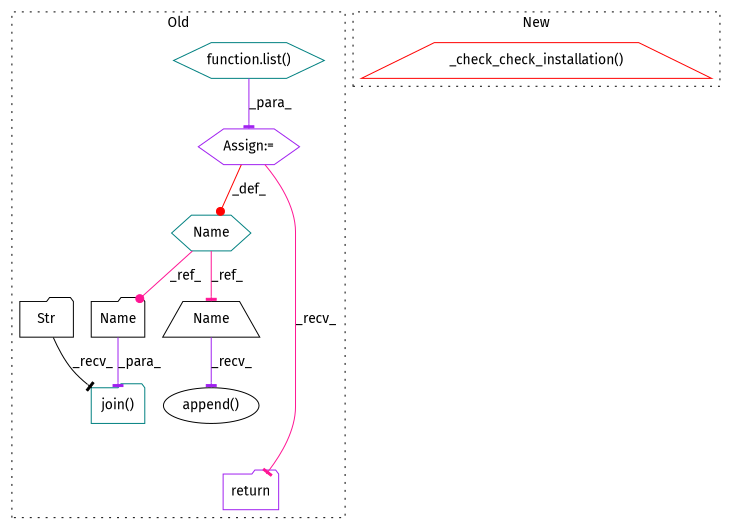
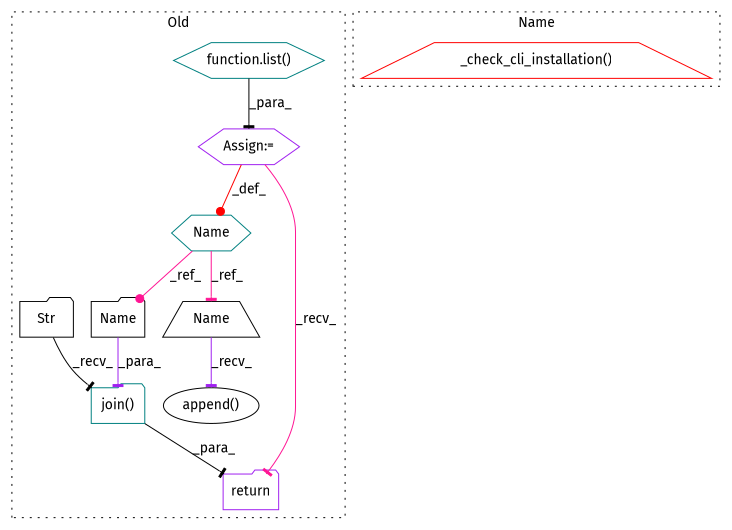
cluster "New": label "New" -> "Name"
node "_check_check_installation()": label "_check_check_installation()" -> "_check_cli_installation()"
edge "function.list()" -> "Assign:=": color purple -> black
edge "join()" -> "return": added, label "_para_"
